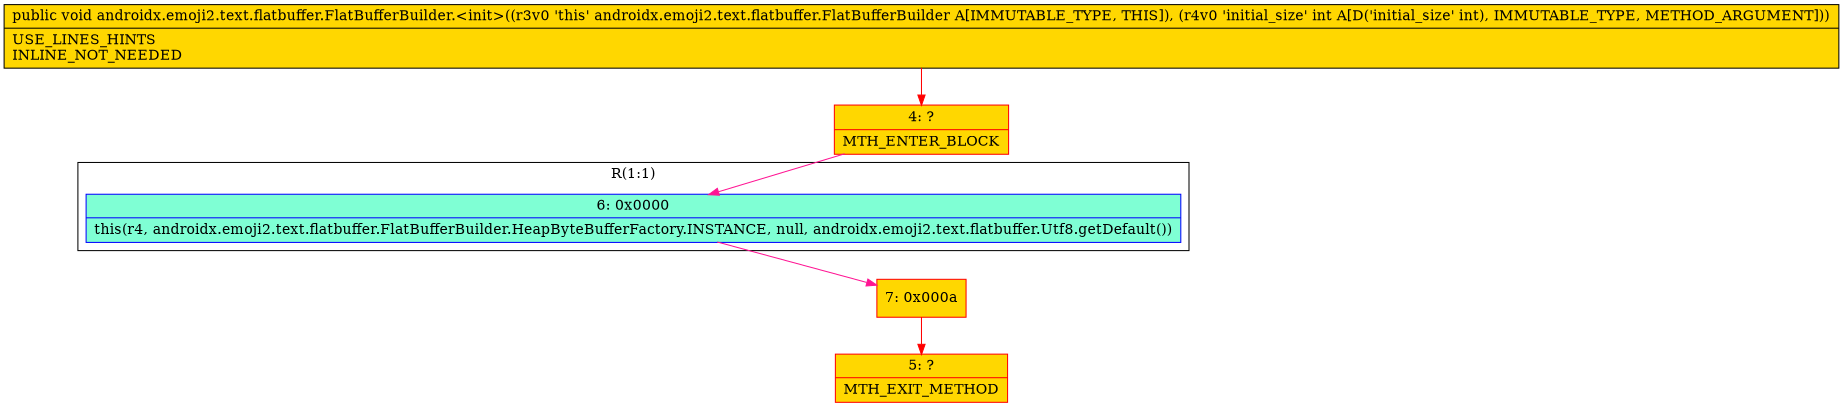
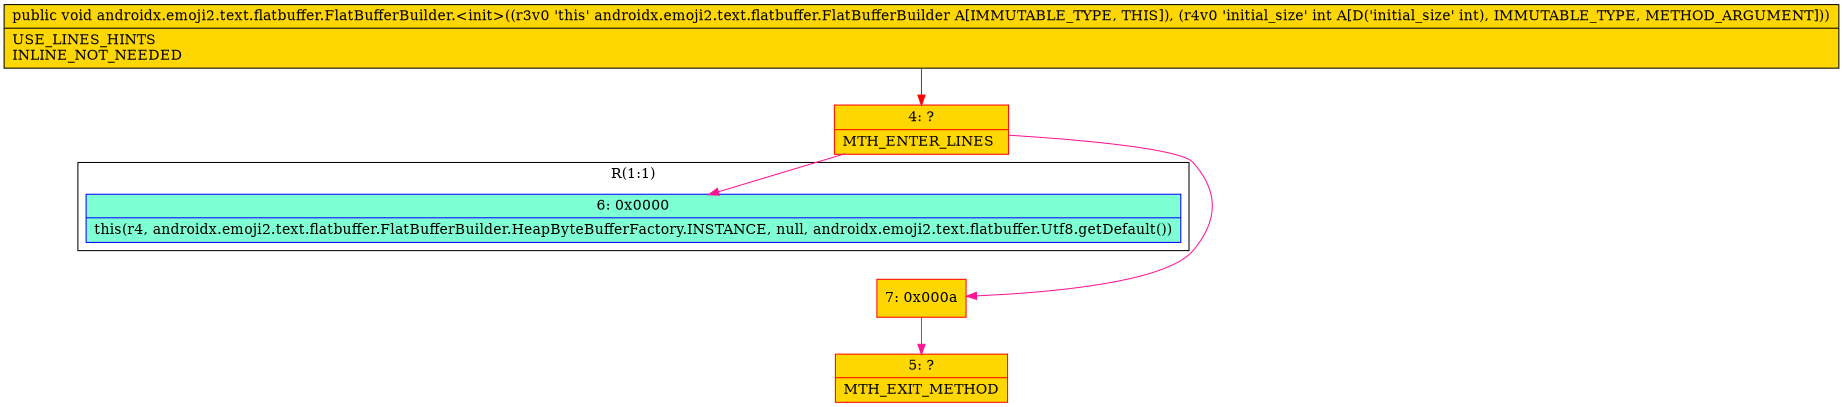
node "4: ?": text "MTH_ENTER_BLOCK" -> "MTH_ENTER_LINES"
edge "6: 0x0000" -> "7: 0x000a": now "4: ?" -> "7: 0x000a"
edge "7: 0x000a" -> "5: ?": color red -> deeppink
